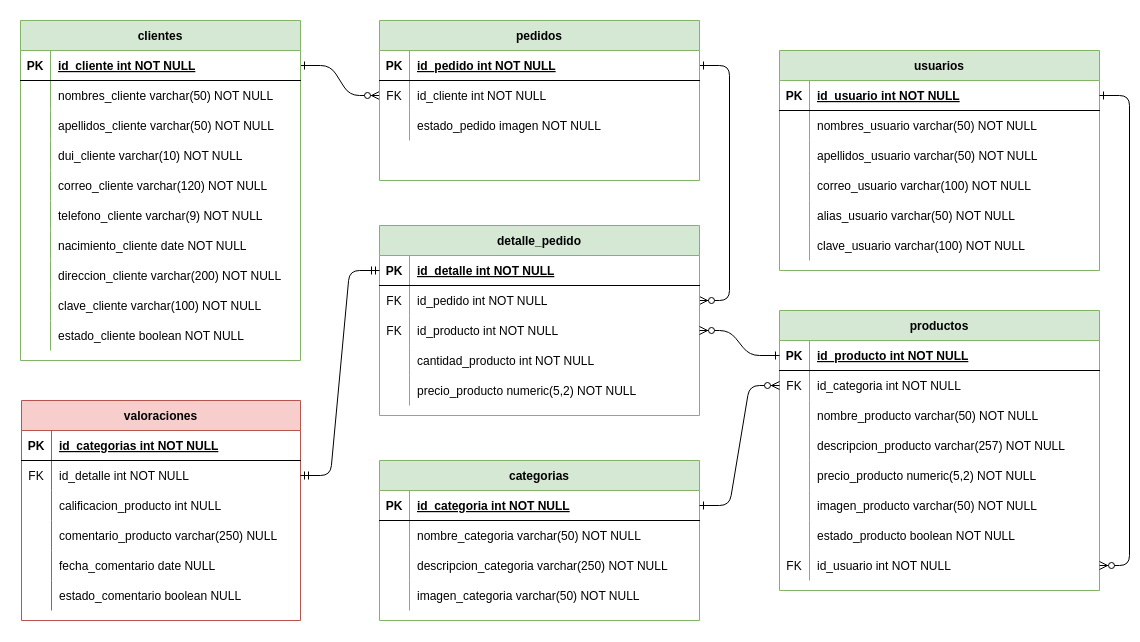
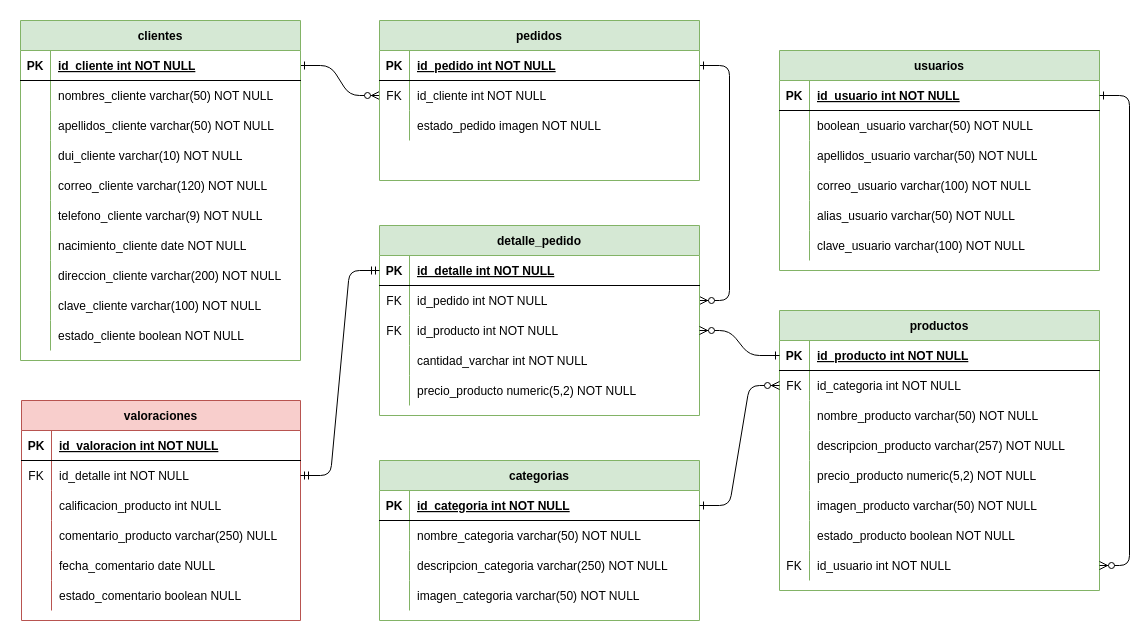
node "nombres_usuario varchar(50) NOT NULL": label "nombres_usuario varchar(50) NOT NULL" -> "boolean_usuario varchar(50) NOT NULL"
node "cantidad_producto int NOT NULL": label "cantidad_producto int NOT NULL" -> "cantidad_varchar int NOT NULL"
node "id_categorias int NOT NULL": label "id_categorias int NOT NULL" -> "id_valoracion int NOT NULL"
